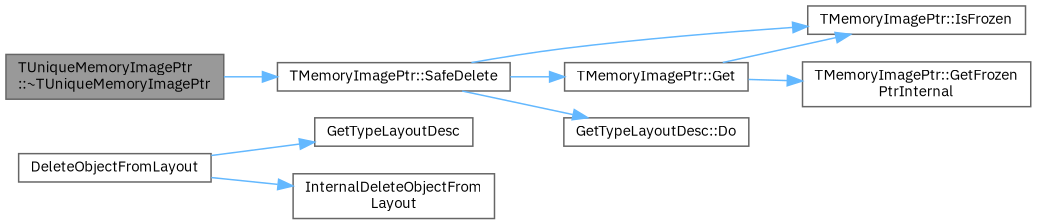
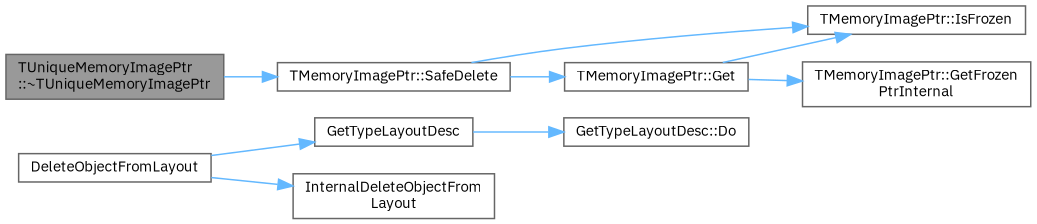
edge "TMemoryImagePtr::SafeDelete" -> "GetTypeLayoutDesc::Do": now "GetTypeLayoutDesc" -> "GetTypeLayoutDesc::Do"
